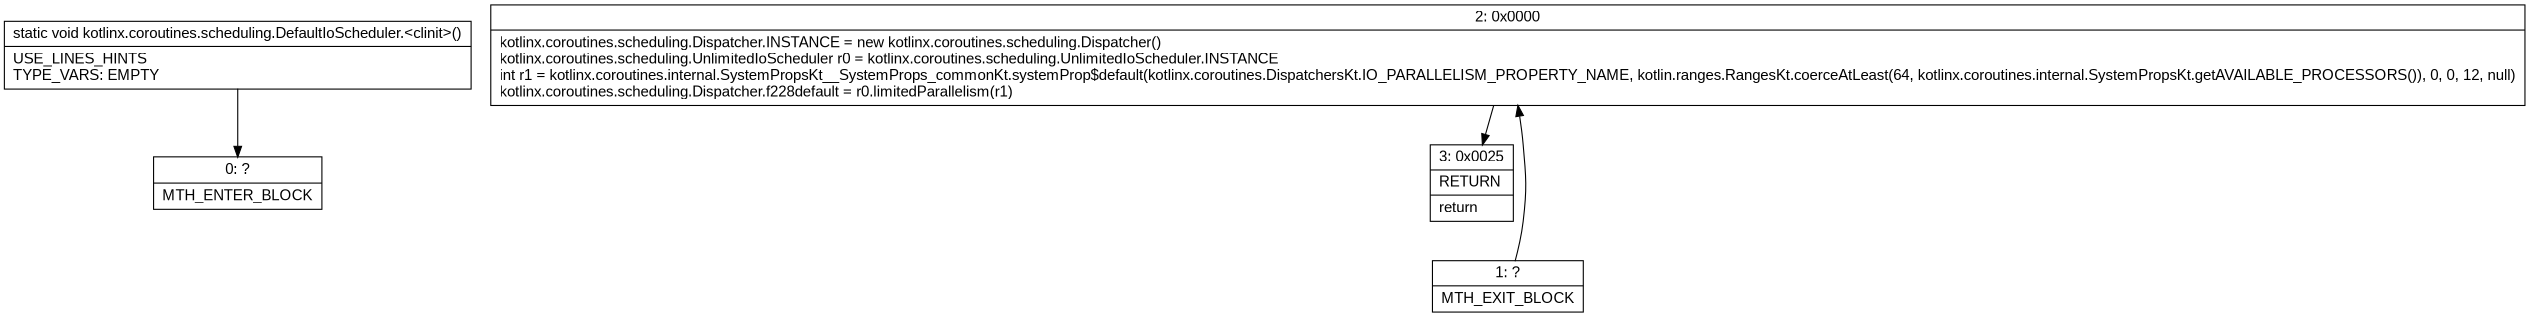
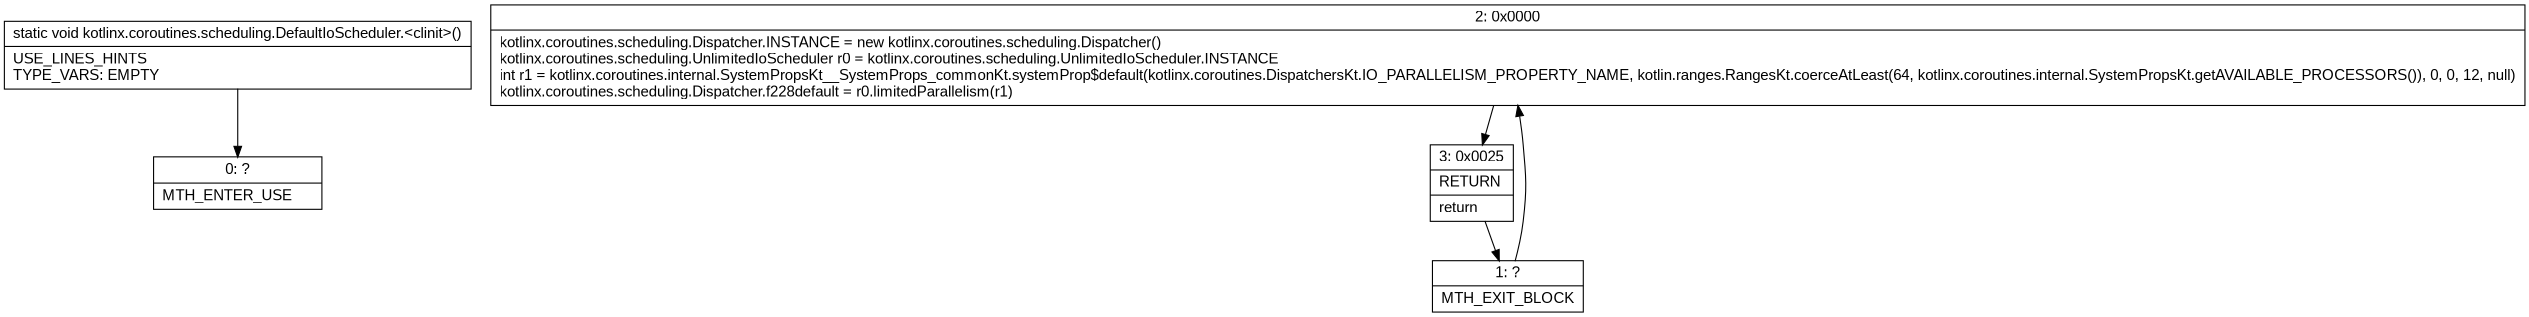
node "0: ?": text "MTH_ENTER_BLOCK" -> "MTH_ENTER_USE"
edge "3: 0x0025" -> "1: ?": added
